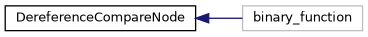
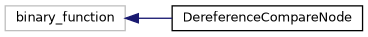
edge "binary_function" -> "DereferenceCompareNode": reversed
